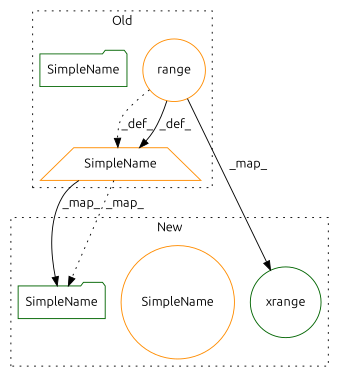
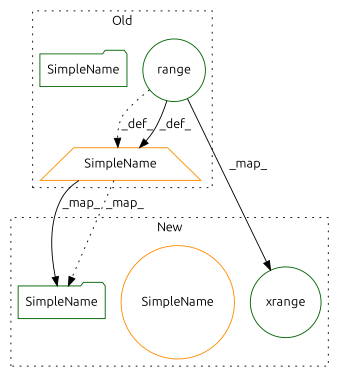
node "range": color darkorange -> darkgreen
